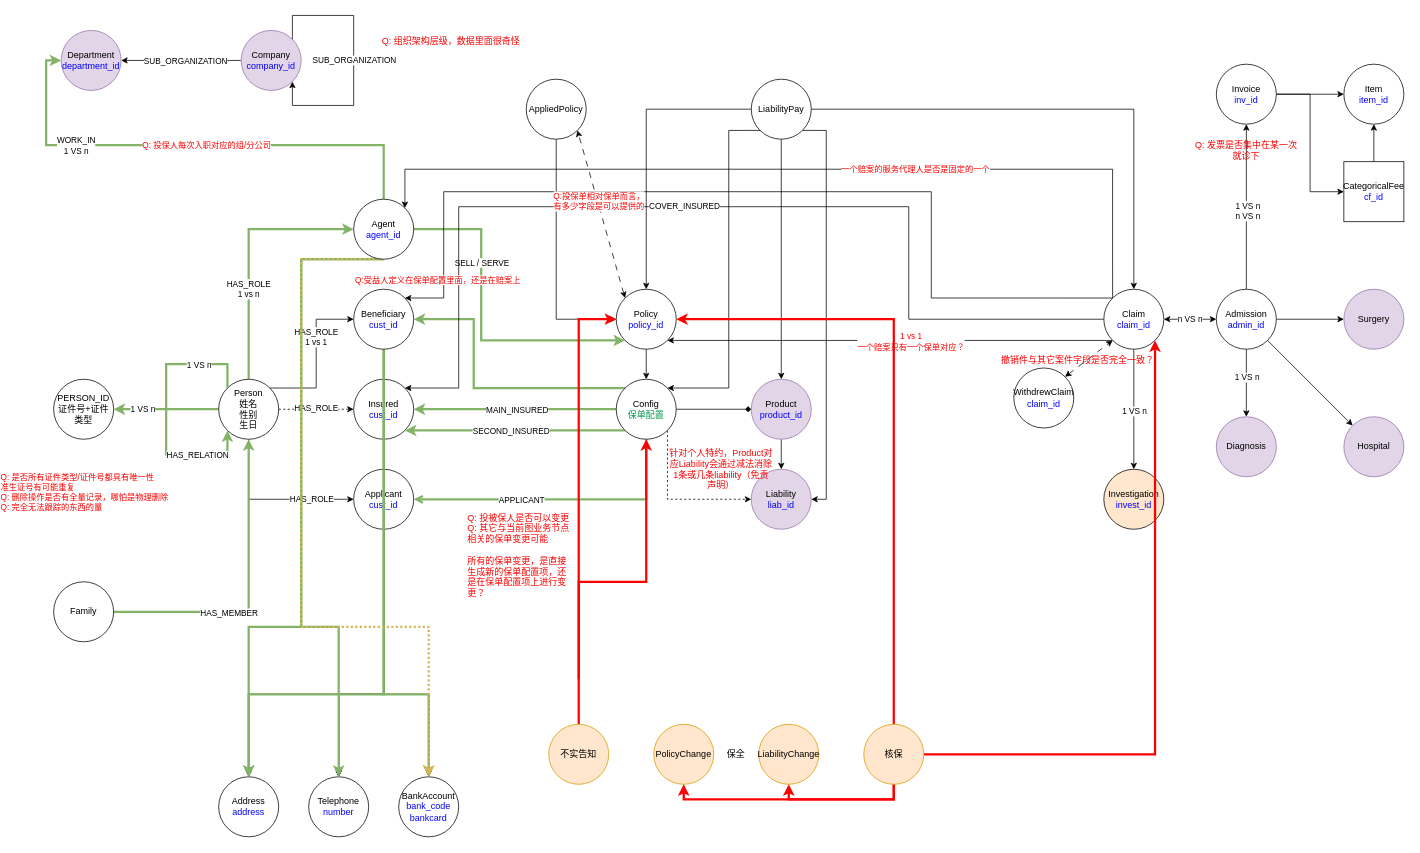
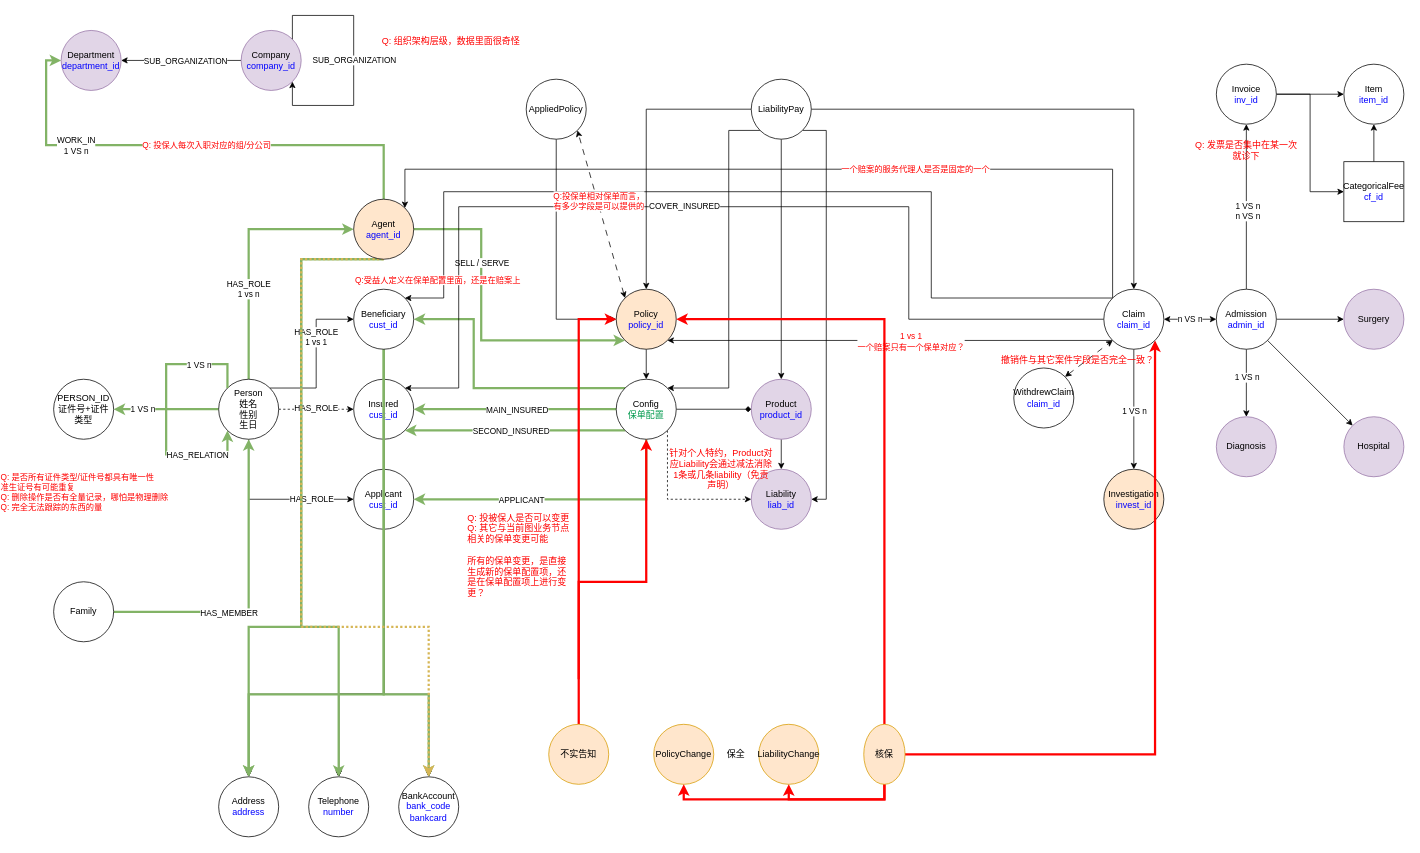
node "Agent agent_id": fillcolor #ffffff -> #ffe6cc
node "Policy policy_id": fillcolor #ffffff -> #ffe6cc
edge "Config 保单配置" -> "Applicant cust_id": arrowhead open -> classic
node "核保": size 60x60 -> 41x60
